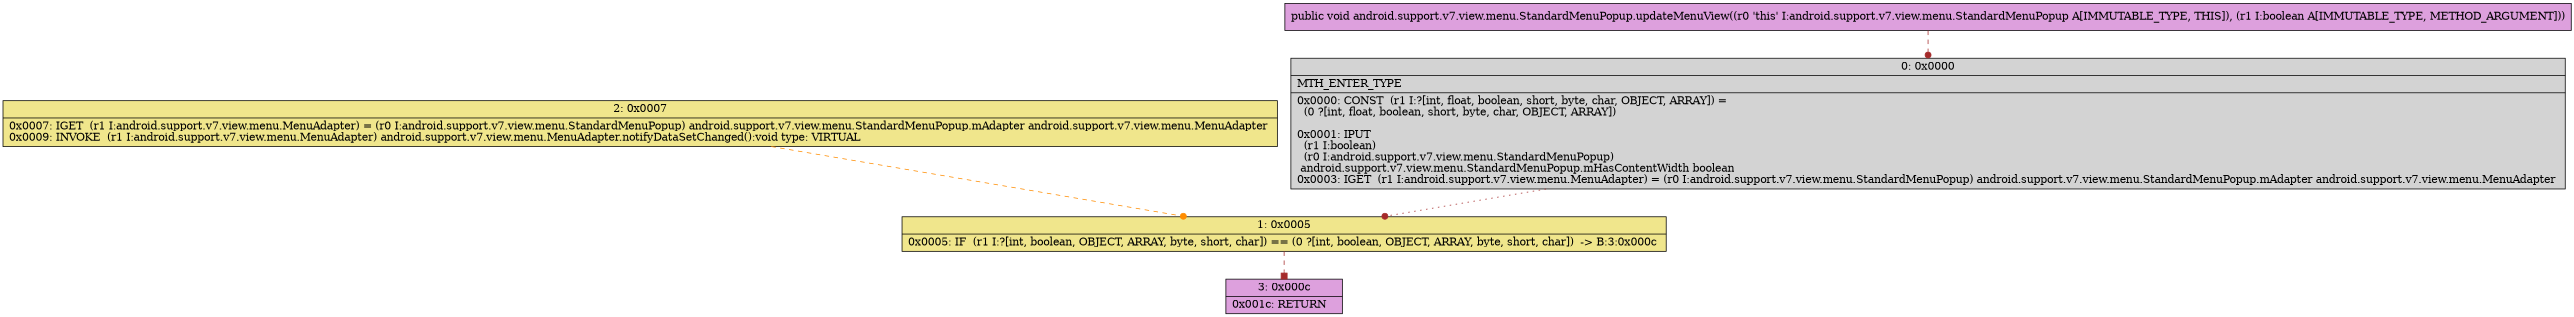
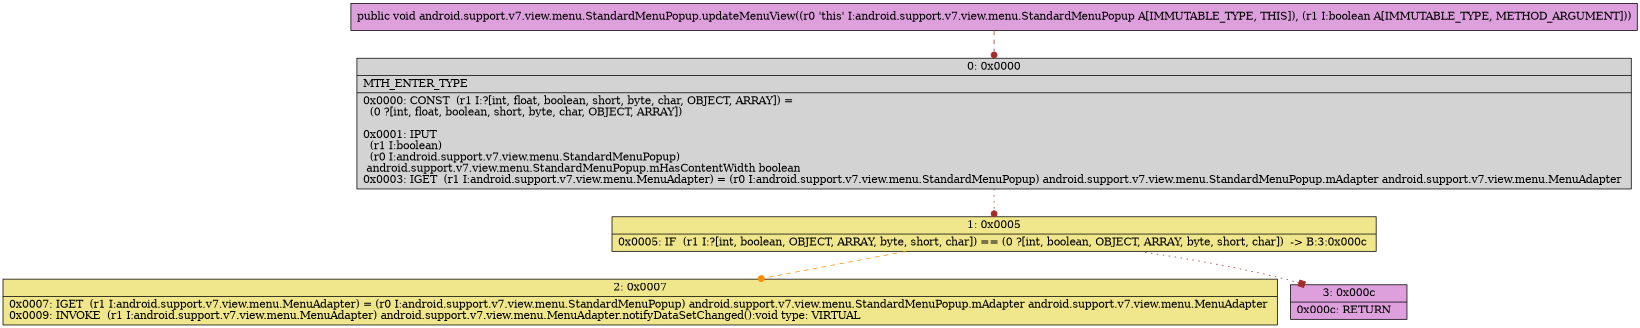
edge "2: 0x0007" -> "1: 0x0005": reversed
edge "1: 0x0005" -> "3: 0x000c": style dashed -> dotted
node "3: 0x000c": text "0x001c: RETURN" -> "0x000c: RETURN"
